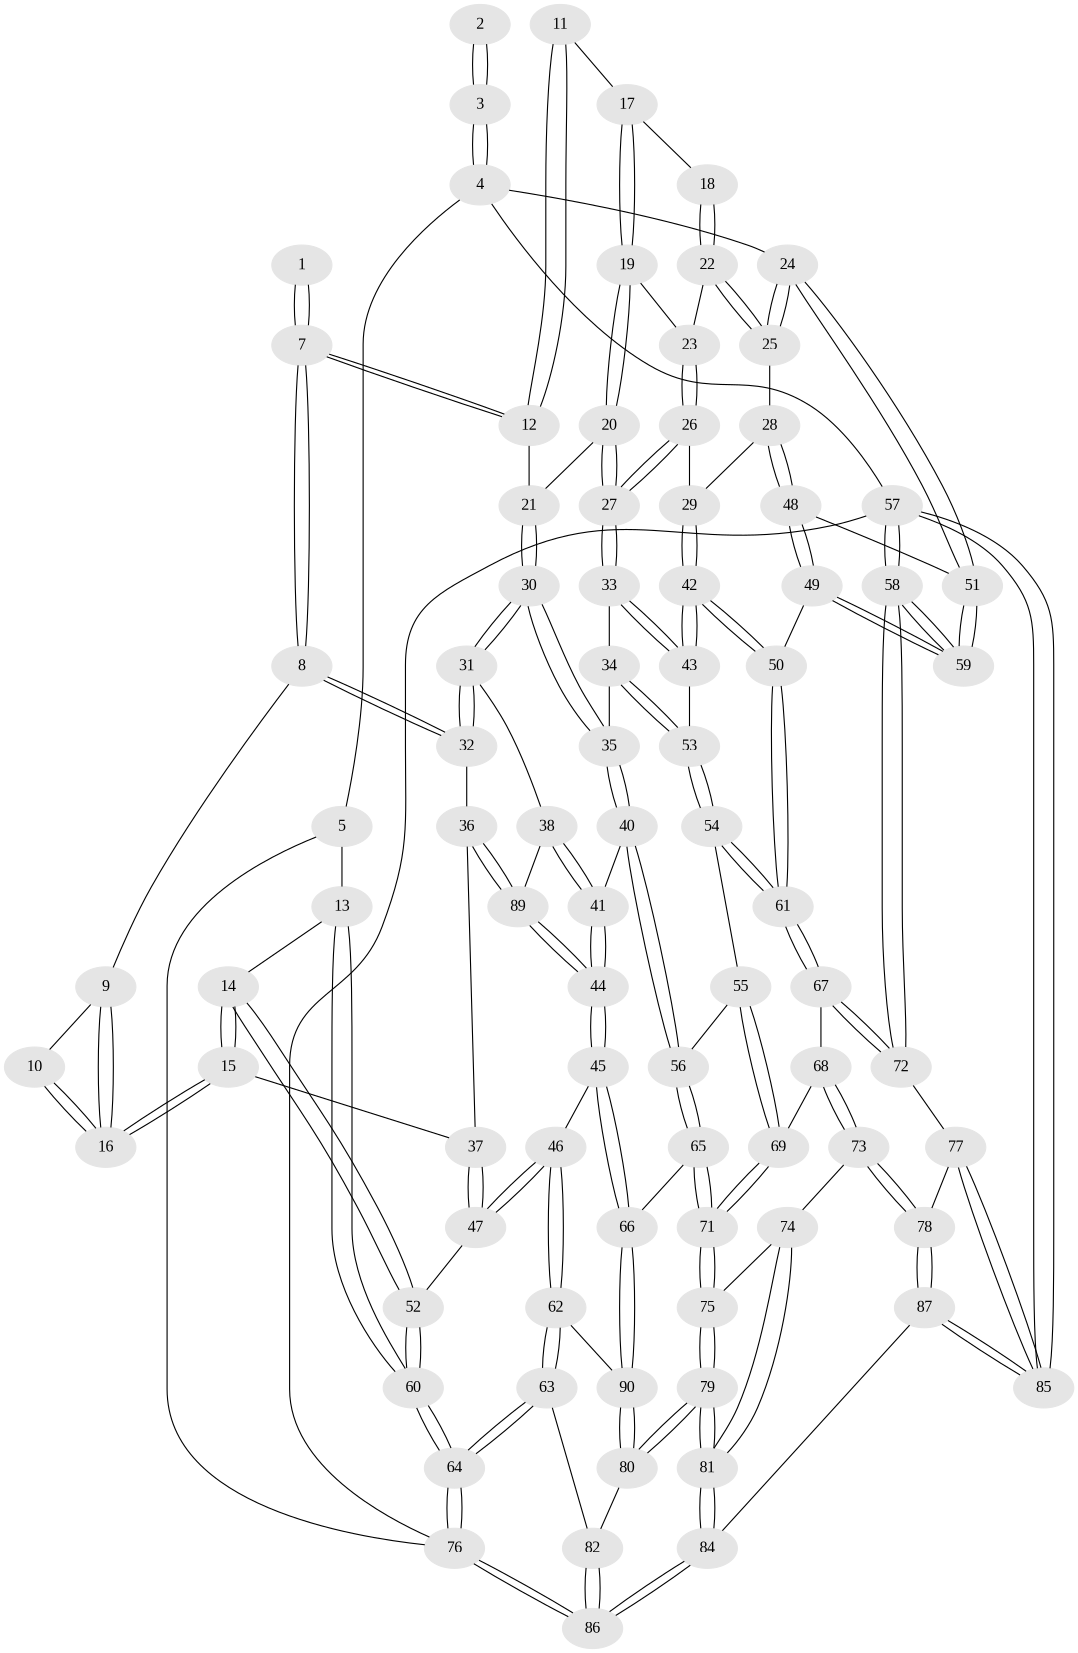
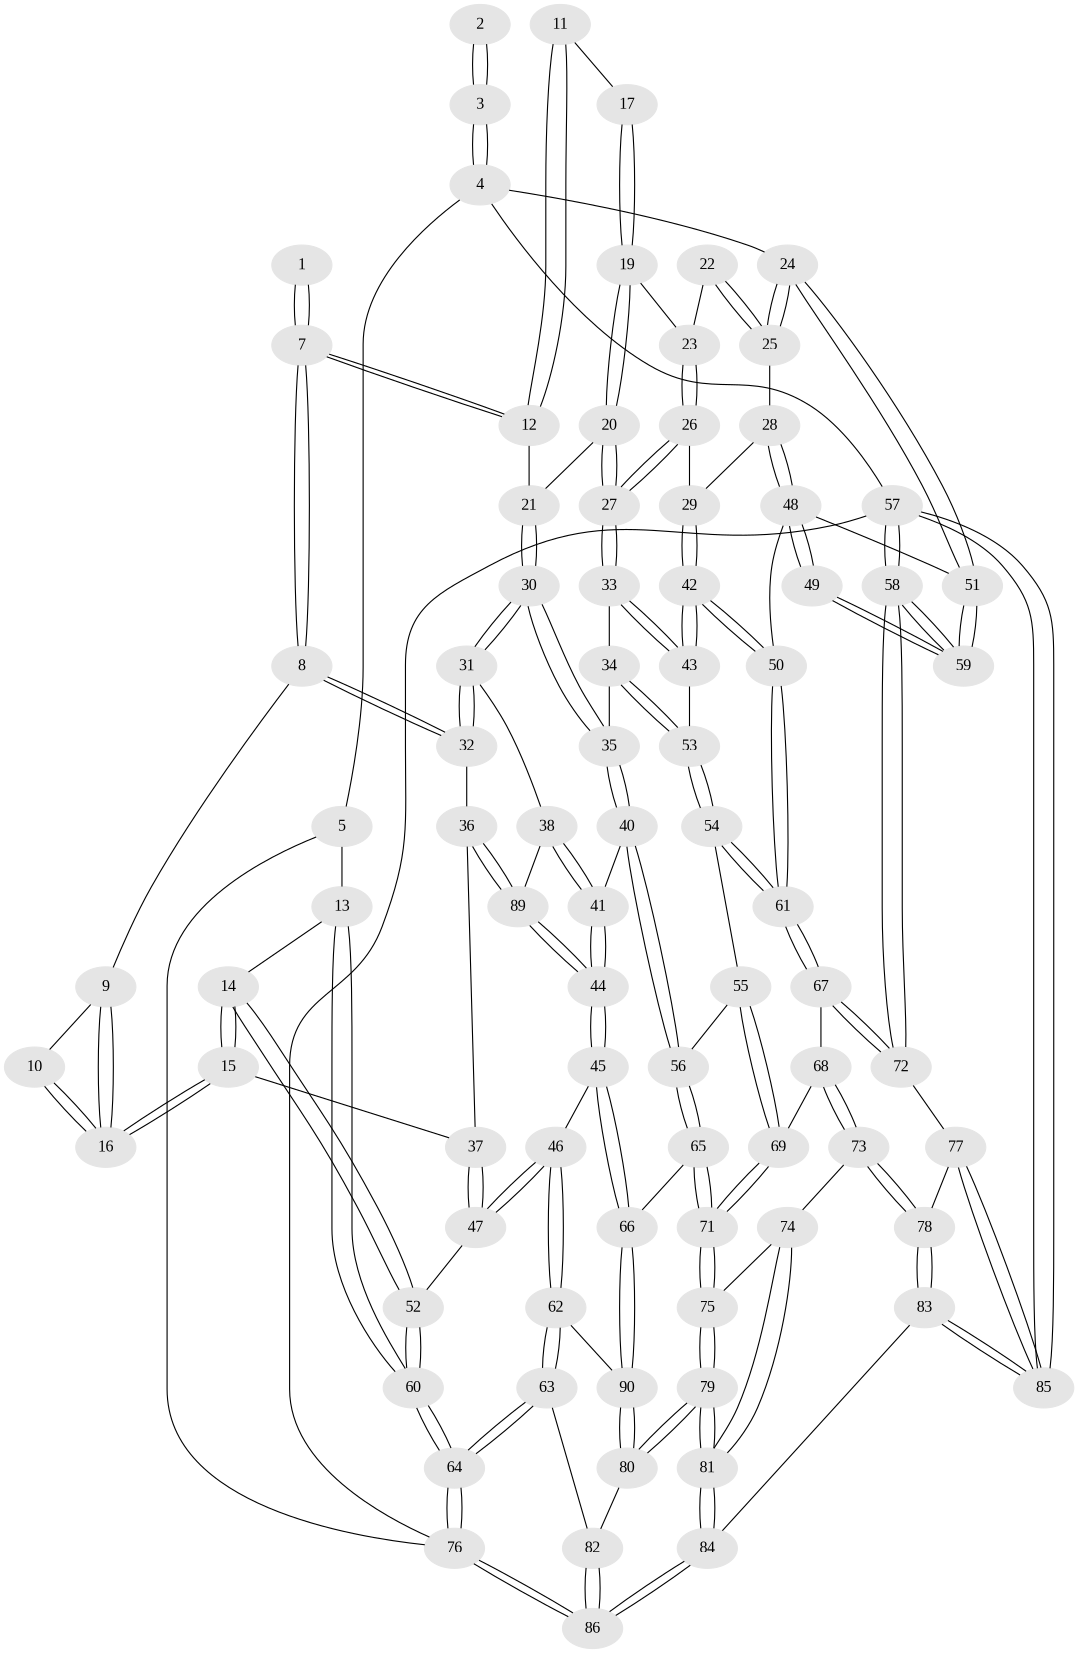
node "18": removed
edge "49" -- "50": now "48" -- "50"
node "87": label "87" -> "83"
